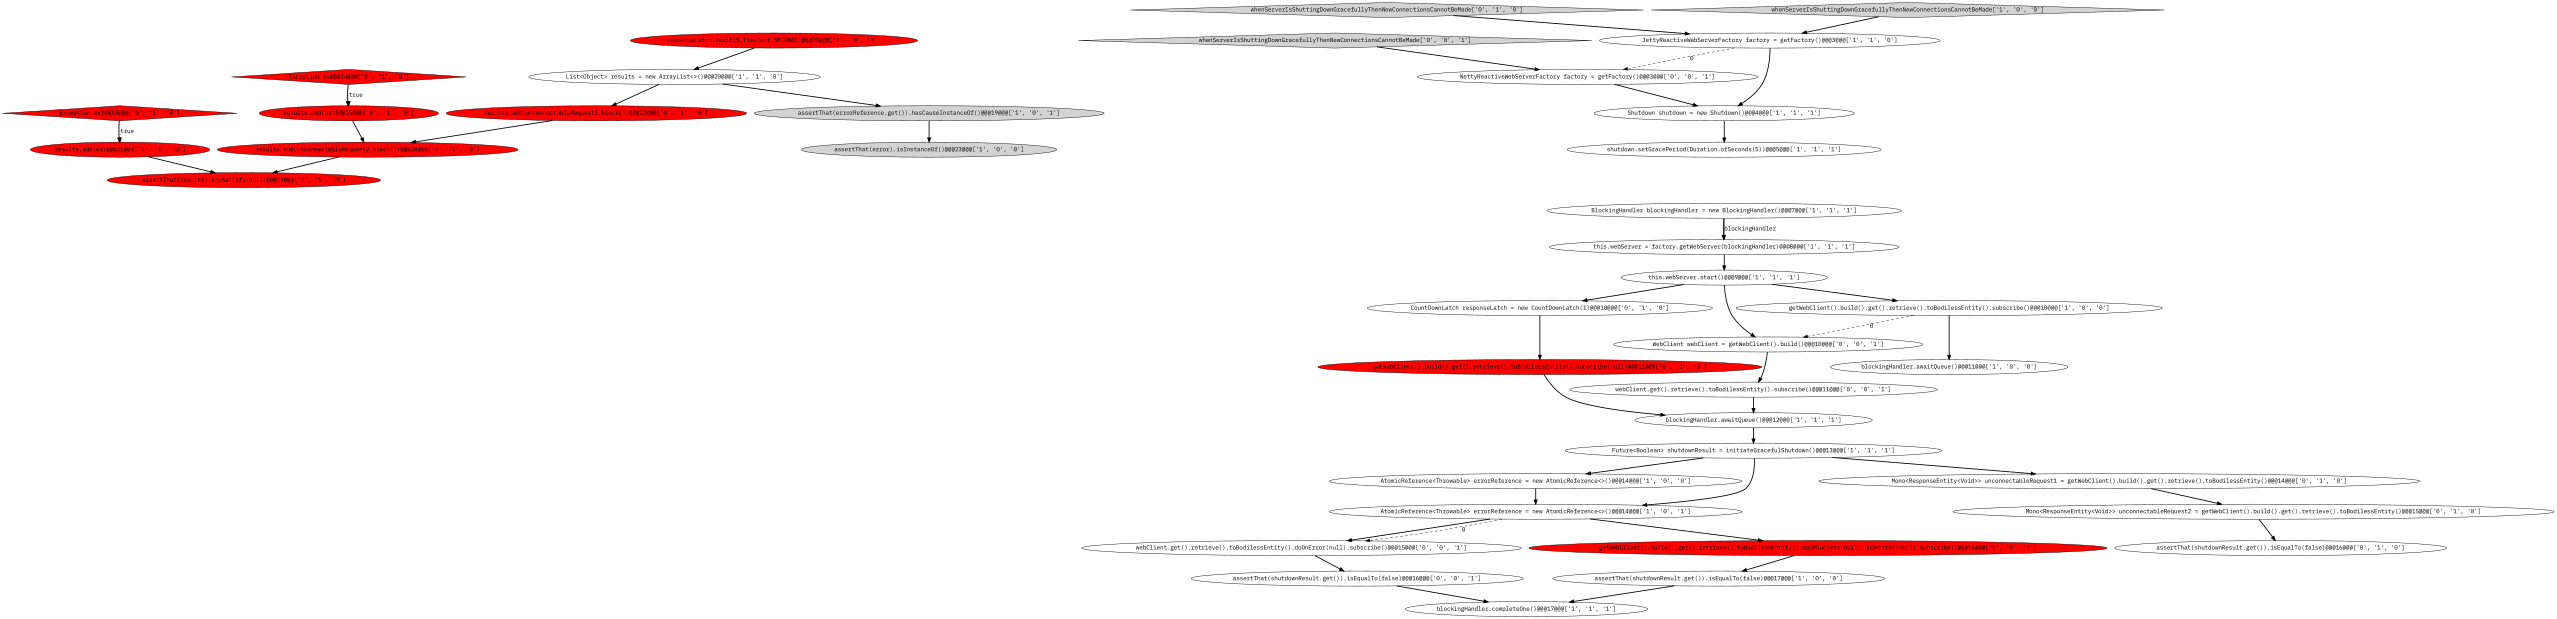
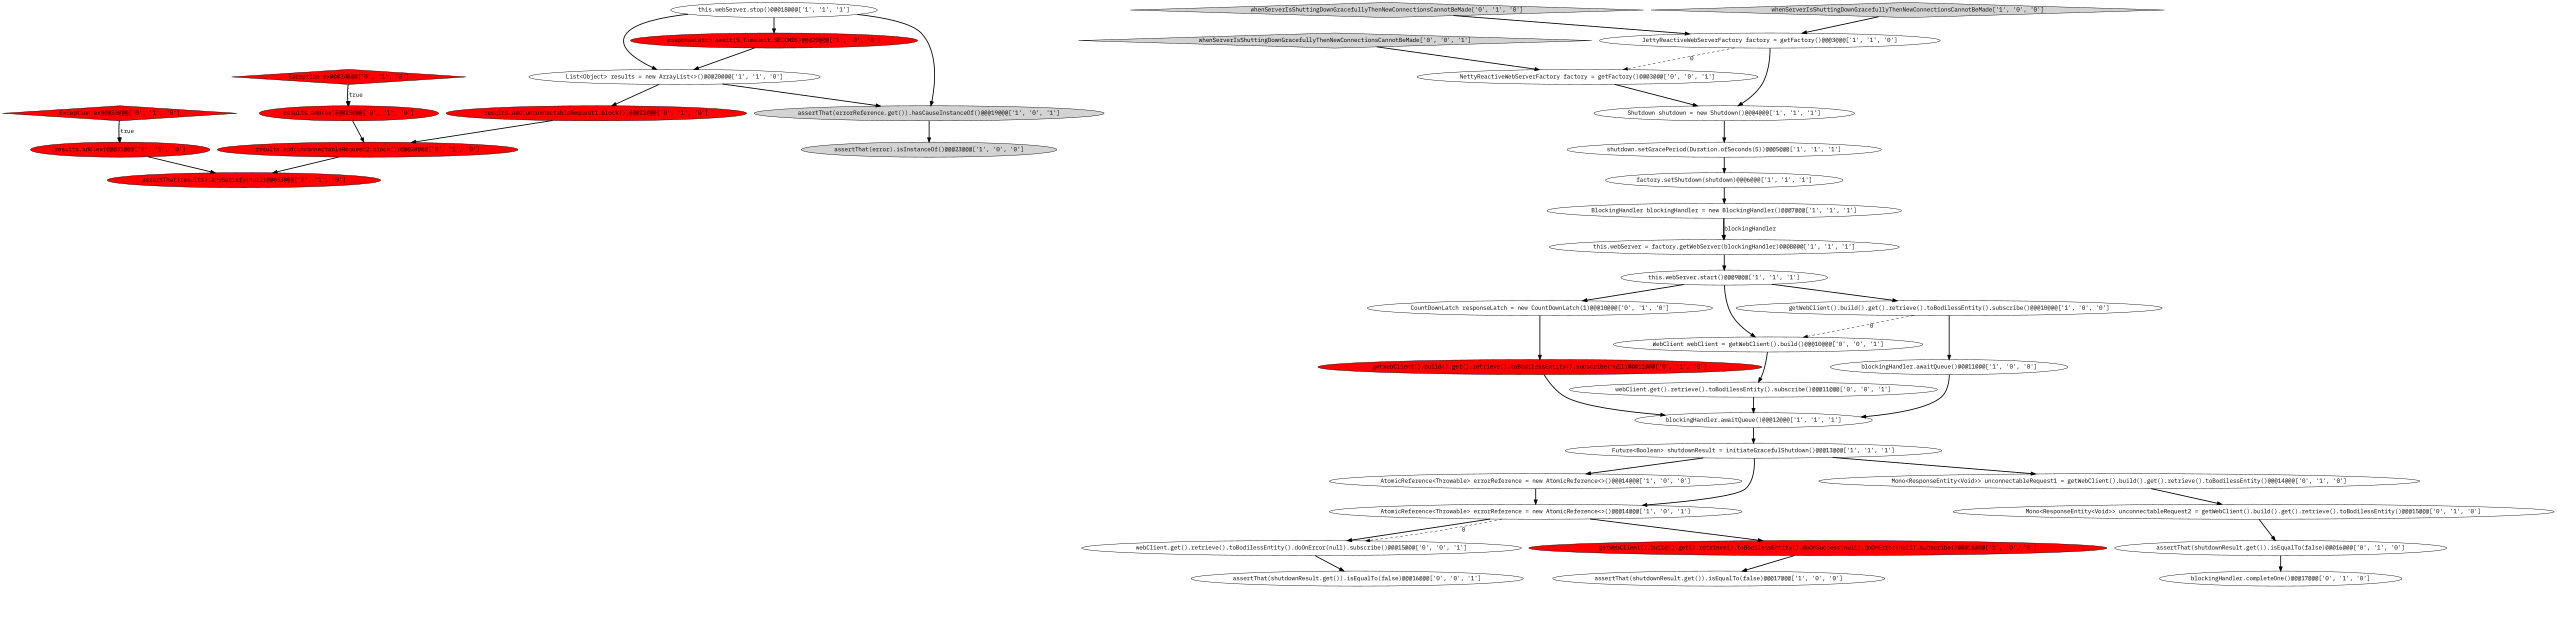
node "this.webServer.stop()@@@18@@@['1', '1', '1']": added
node "factory.setShutdown(shutdown)@@@6@@@['1', '1', '1']": added
edge "blockingHandler.awaitQueue()@@@11@@@['1', '0', '0']" -> "blockingHandler.awaitQueue()@@@12@@@['1', '1', '1']": added
node "blockingHandler.completeOne()@@@17@@@['0', '1', '0']": added
node "blockingHandler.completeOne()@@@17@@@['1', '1', '1']": removed
